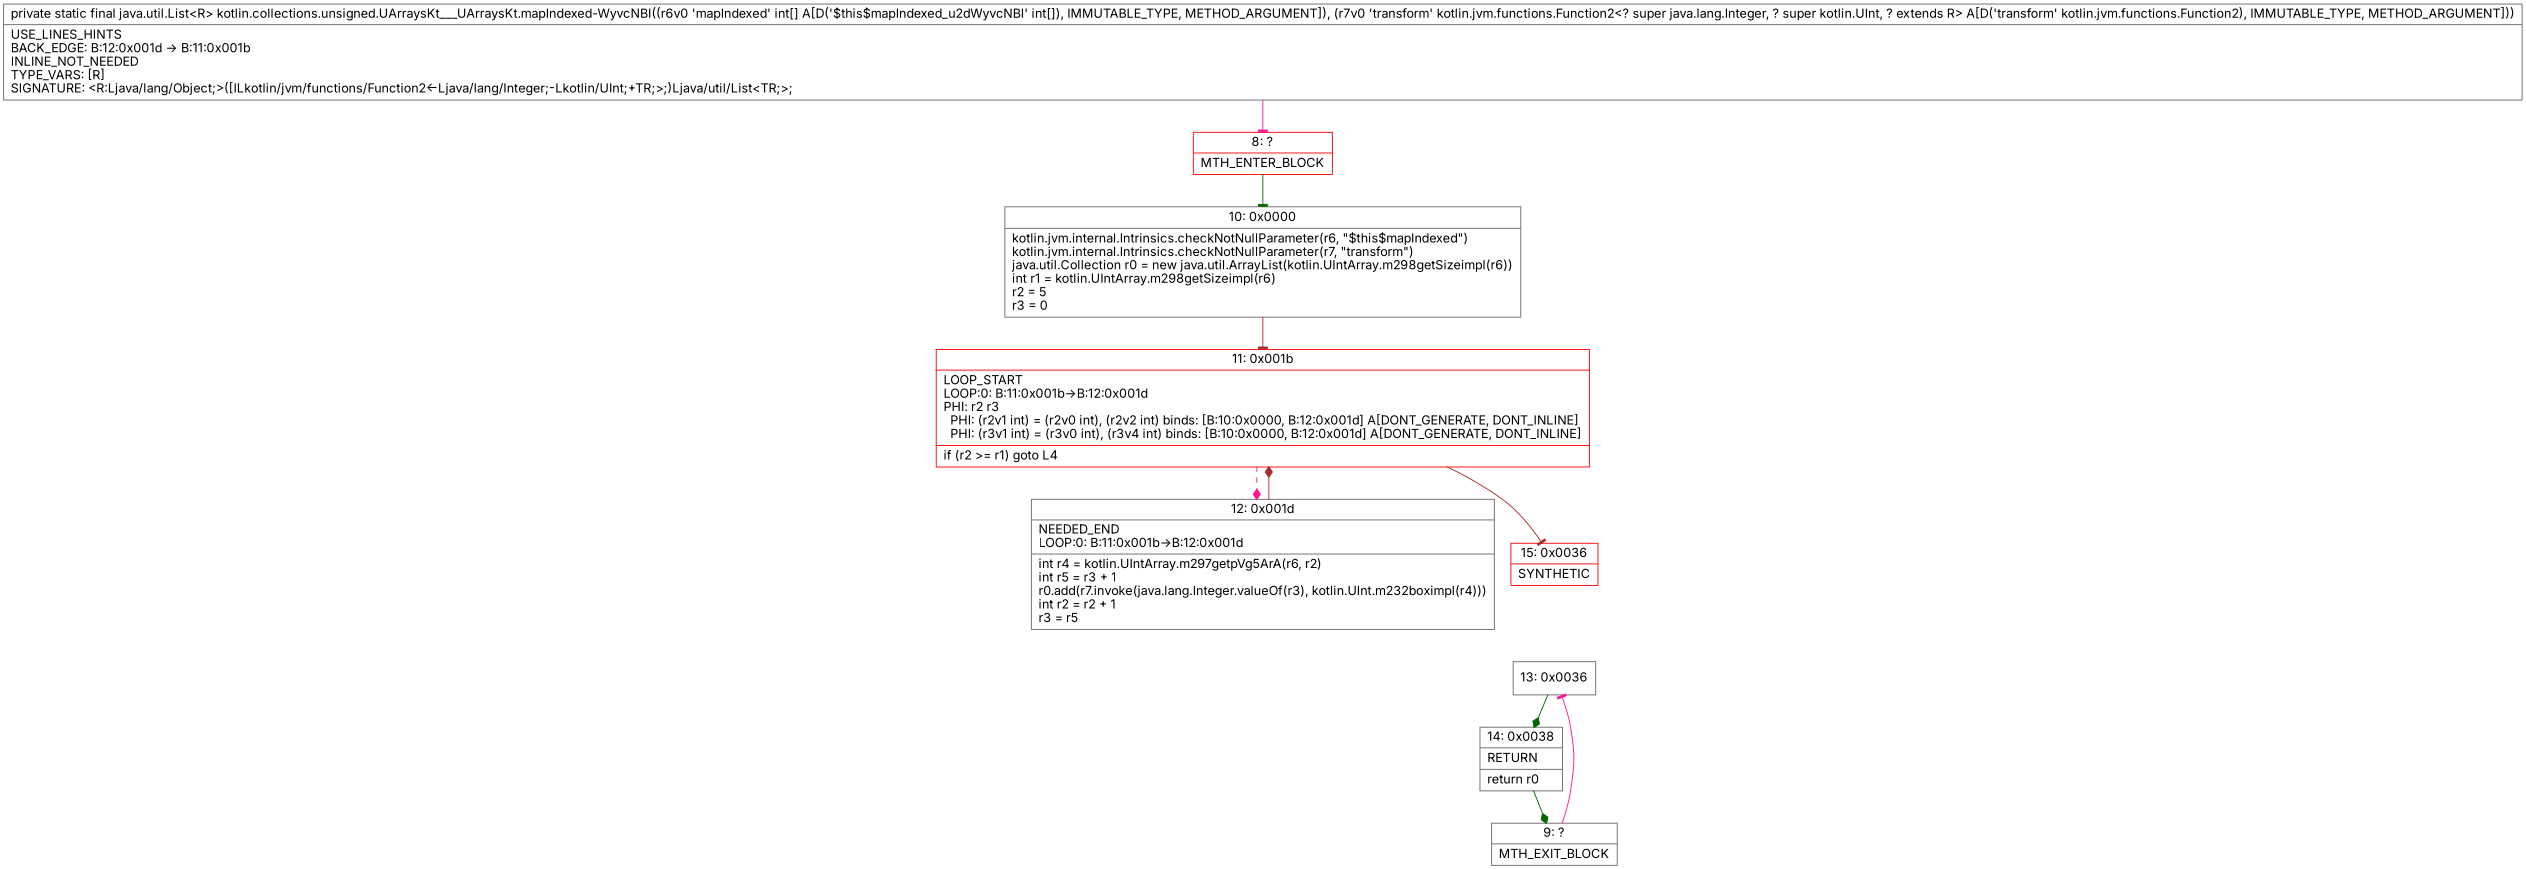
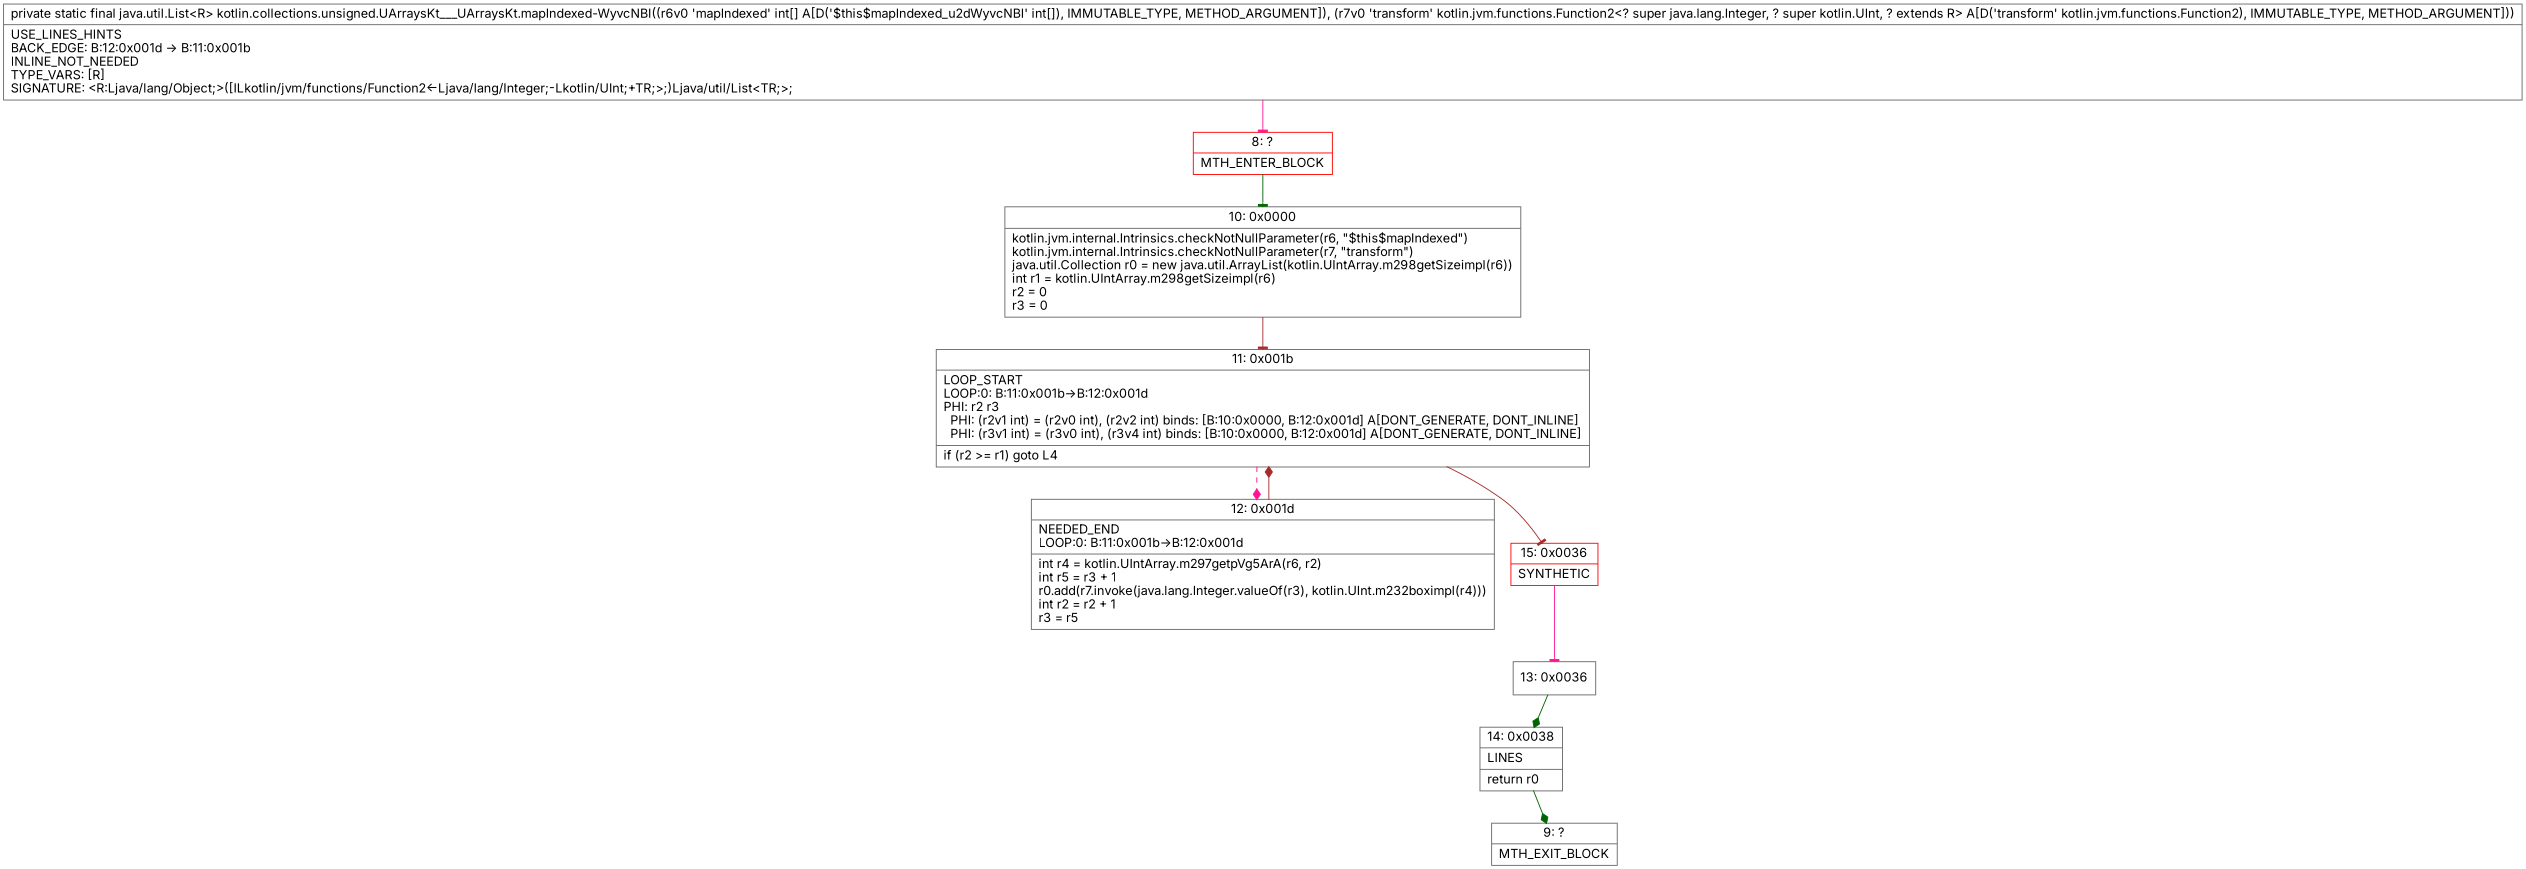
node "10: 0x0000": text "r2 = 5" -> "r2 = 0"
node "11: 0x001b": color red -> gray40
node "14: 0x0038": text "RETURN" -> "LINES"
edge "9: ?" -> "13: 0x0036": now "15: 0x0036" -> "13: 0x0036"
